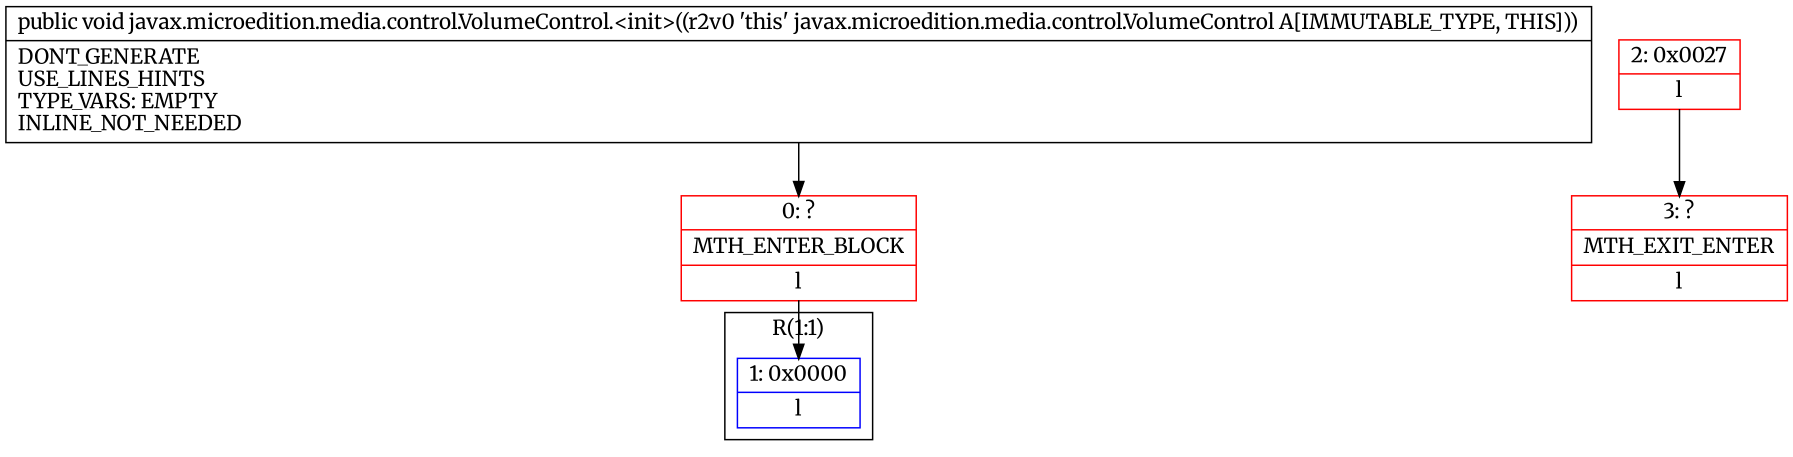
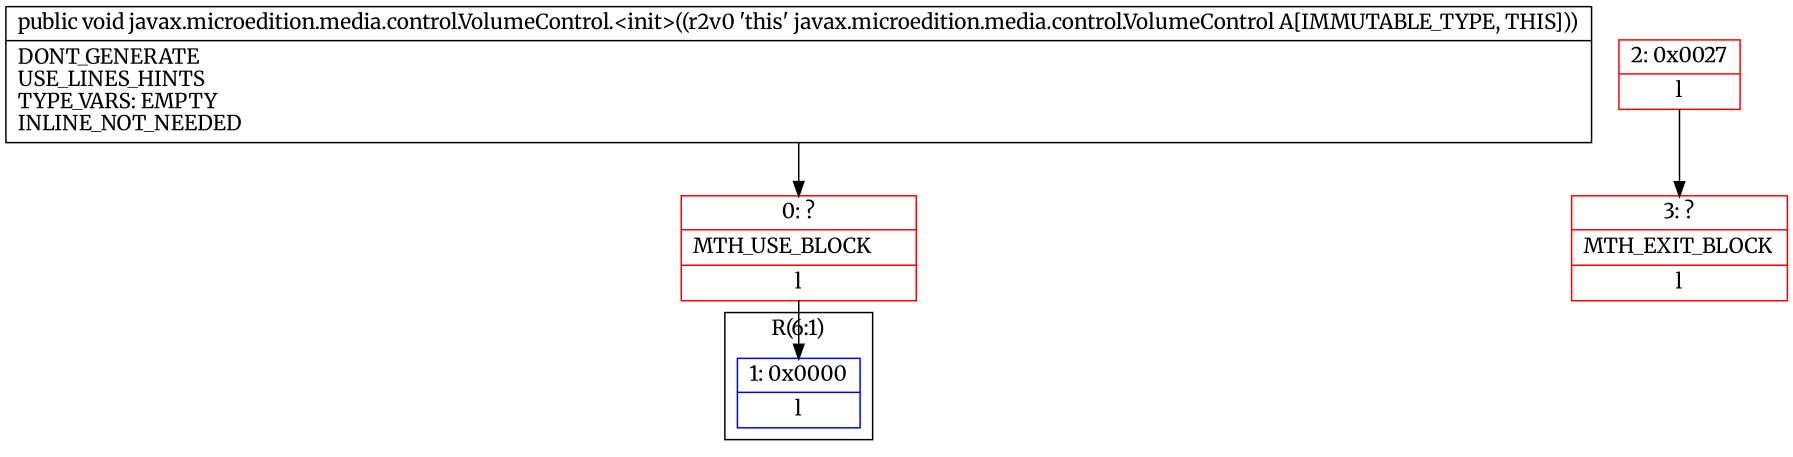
node "0: ?": text "MTH_ENTER_BLOCK" -> "MTH_USE_BLOCK"
node "3: ?": text "MTH_EXIT_ENTER" -> "MTH_EXIT_BLOCK"
cluster "R(1:1)": label "R(1:1)" -> "R(6:1)"
